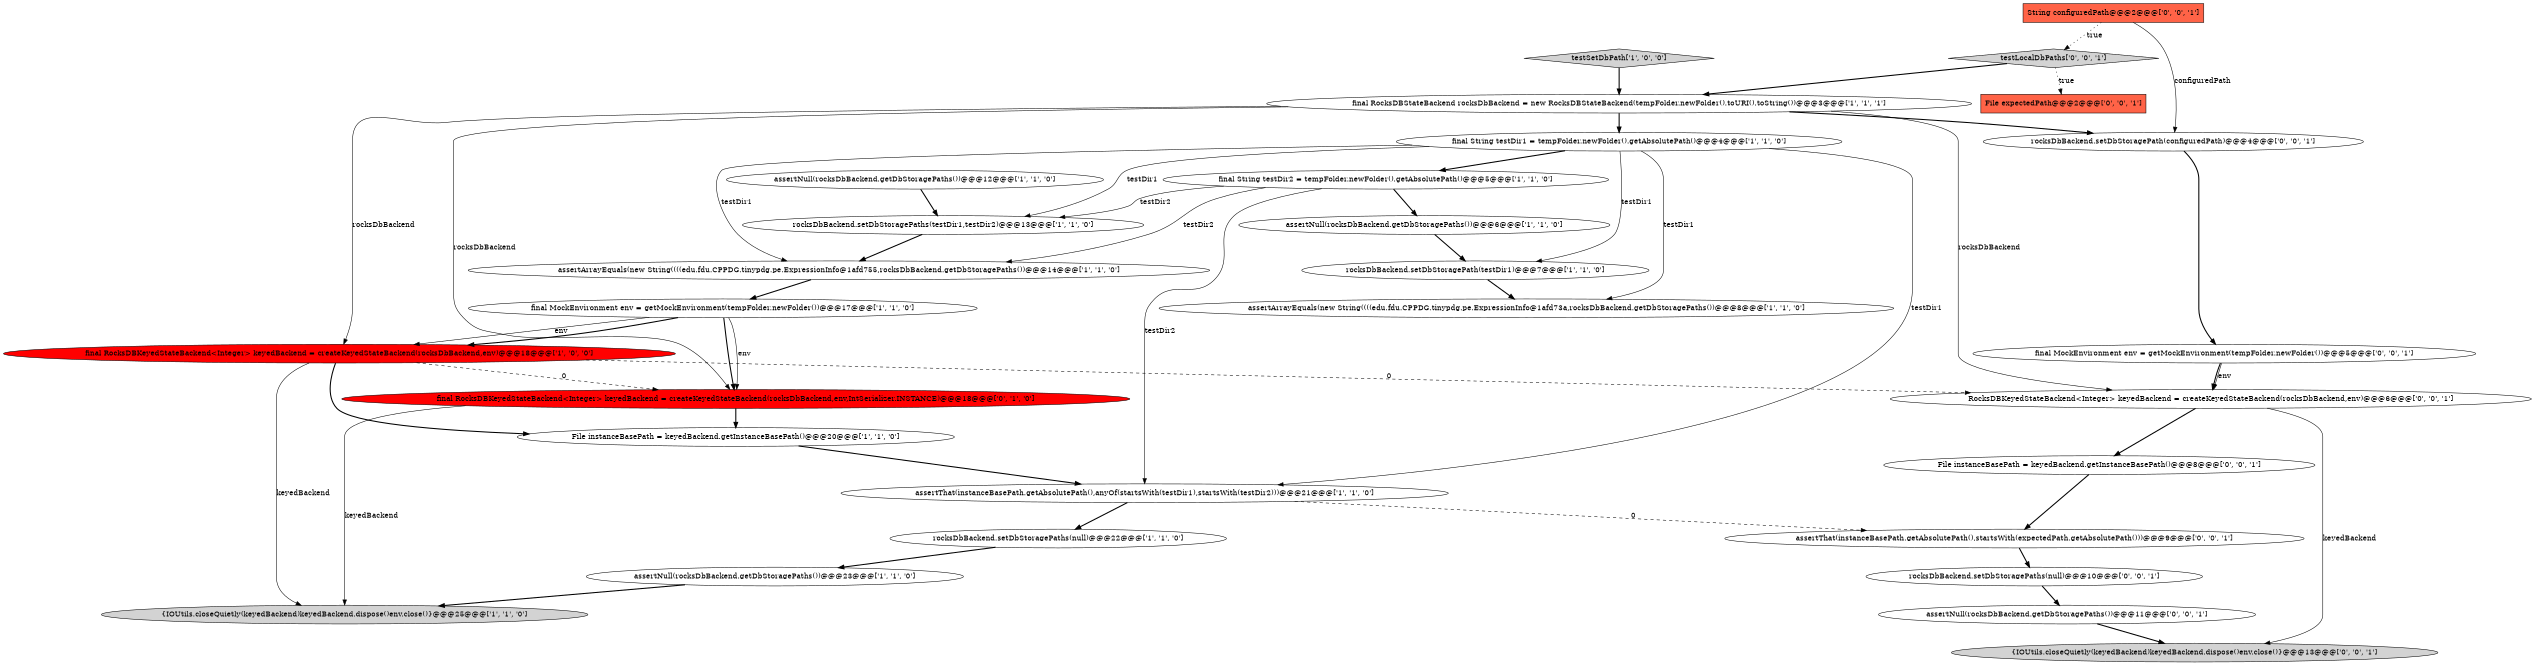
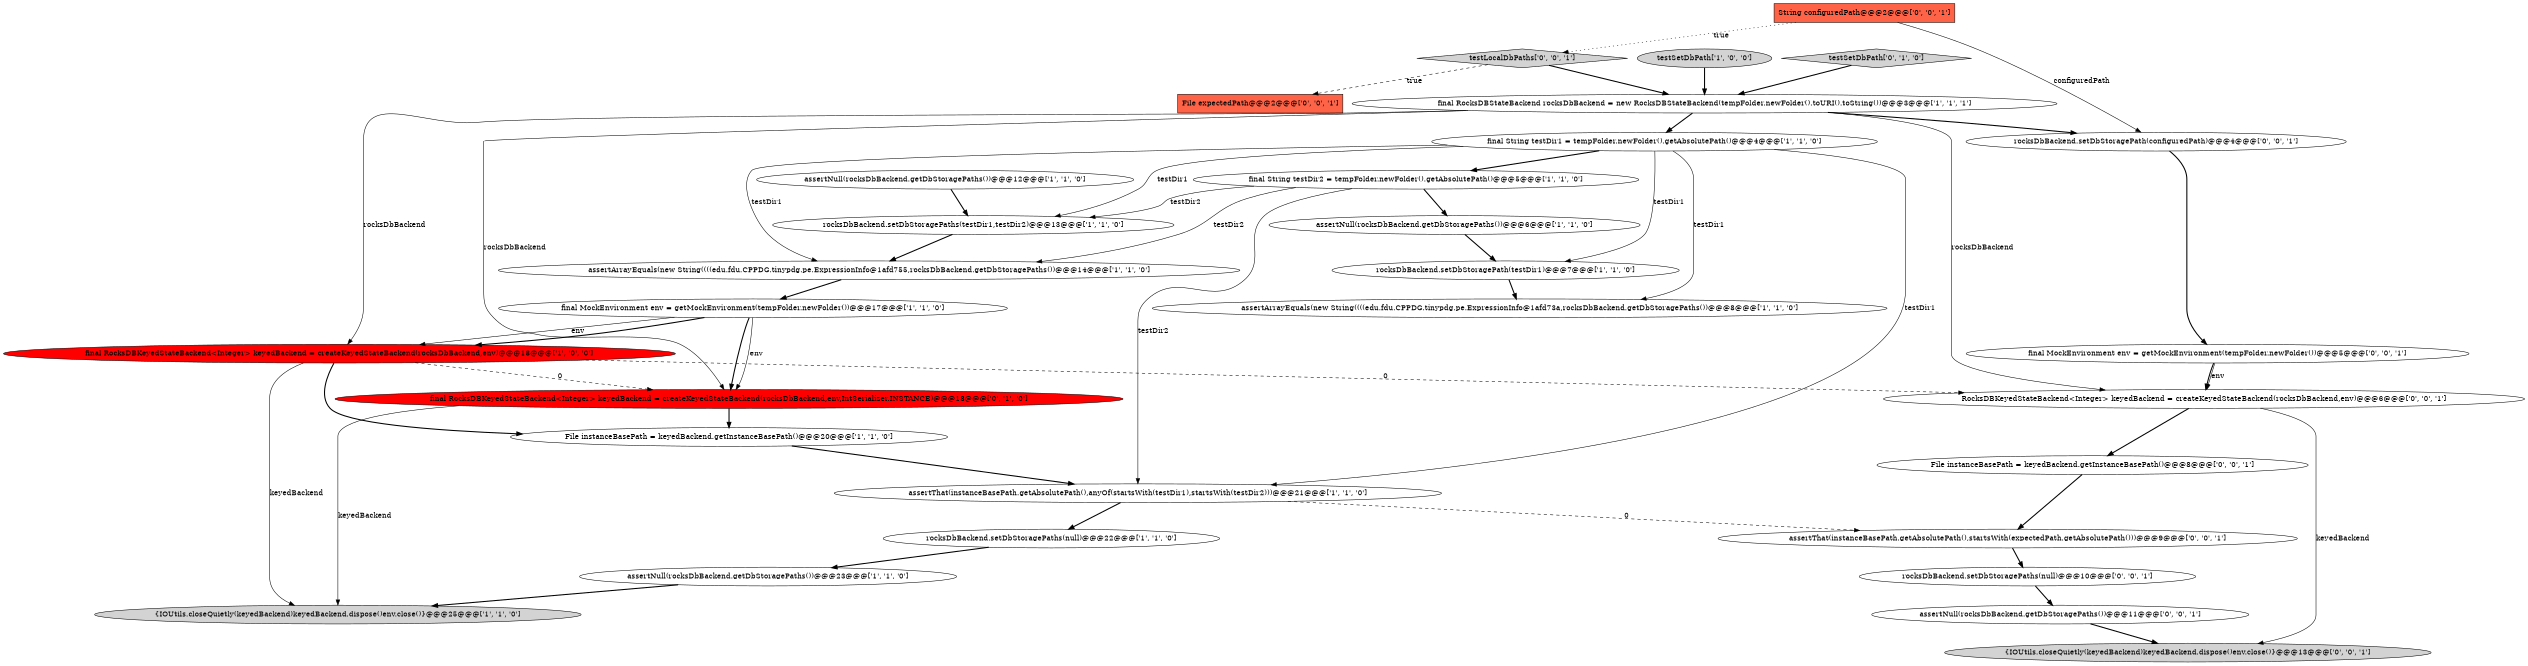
node "testSetDbPath['1', '0', '0']": shape diamond -> ellipse
node "testSetDbPath['0', '1', '0']": added
edge "testLocalDbPaths['0', '0', '1']" -> "File expectedPath@@@2@@@['0', '0', '1']": style dotted -> dashed
